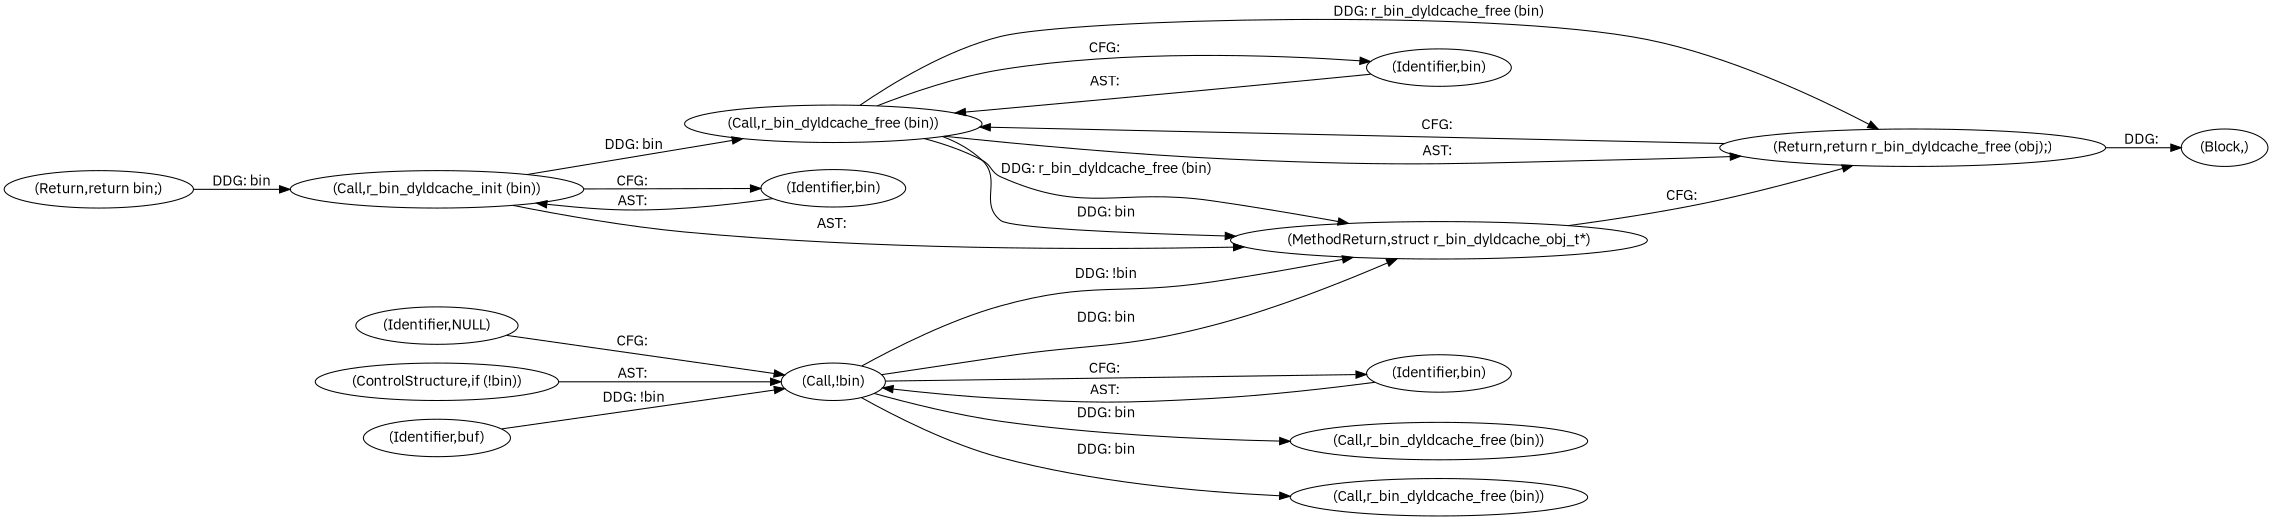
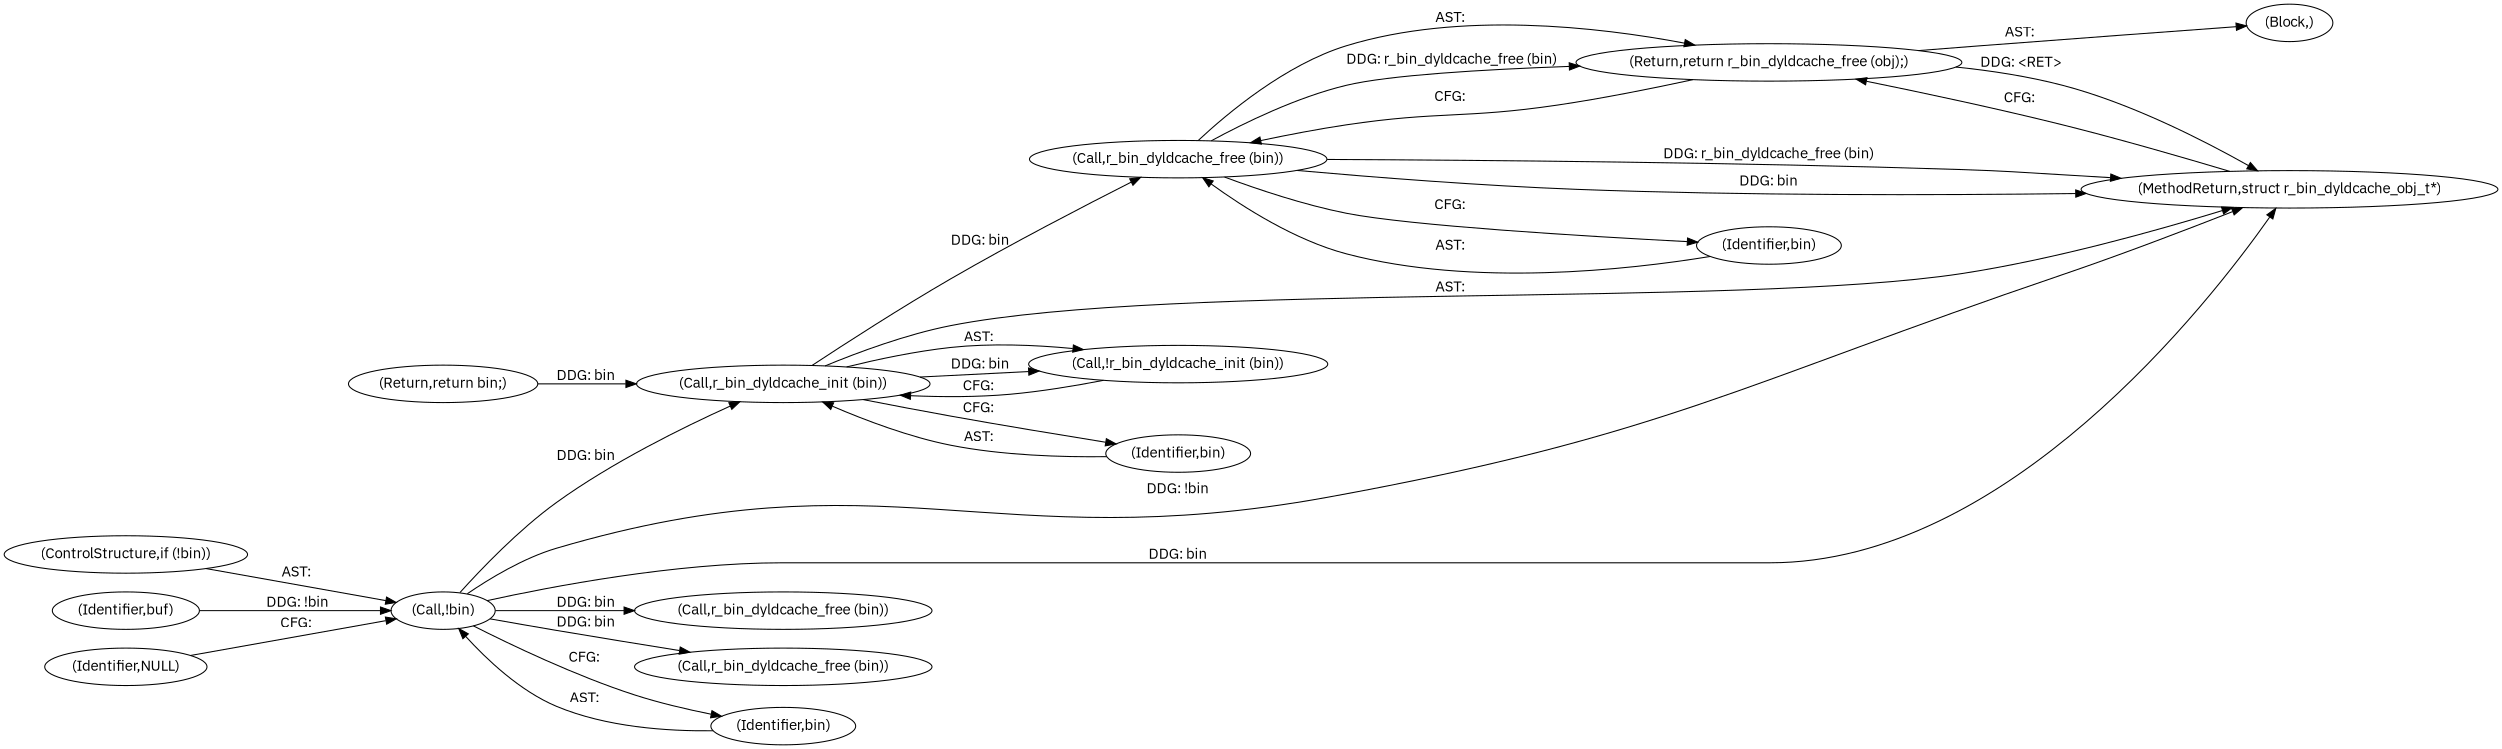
edge "(Return,return r_bin_dyldcache_free (obj);)" -> "(MethodReturn,struct r_bin_dyldcache_obj_t*)": added, label "DDG: <RET>"
edge "(Return,return r_bin_dyldcache_free (obj);)" -> "(Block,)": label "DDG: " -> "AST: "
node "(Call,!r_bin_dyldcache_init (bin))": added
edge "(Call,!bin)" -> "(Call,r_bin_dyldcache_init (bin))": added, label "DDG: bin"
